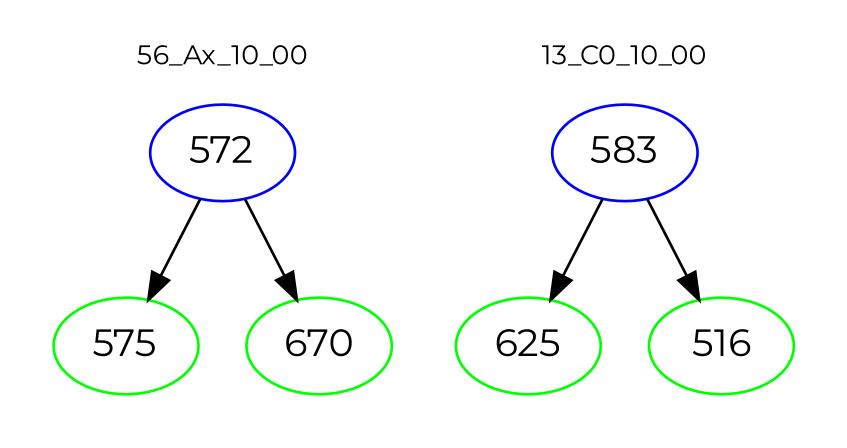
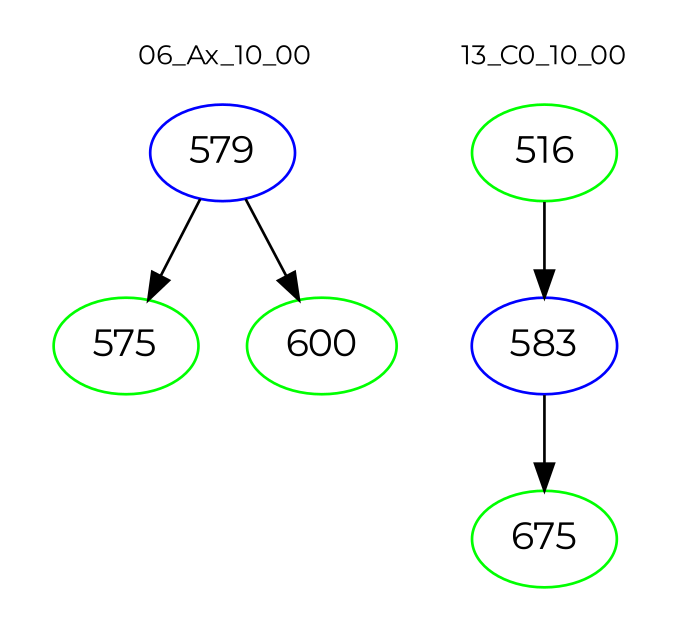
cluster "56_Ax_10_00": label "56_Ax_10_00" -> "06_Ax_10_00"
node "572": label "572" -> "579"
edge "583" -> "516": reversed
node "670": label "670" -> "600"
node "625": label "625" -> "675"
